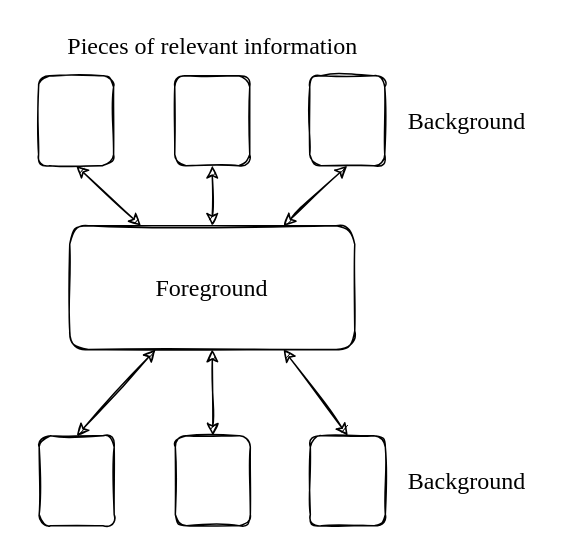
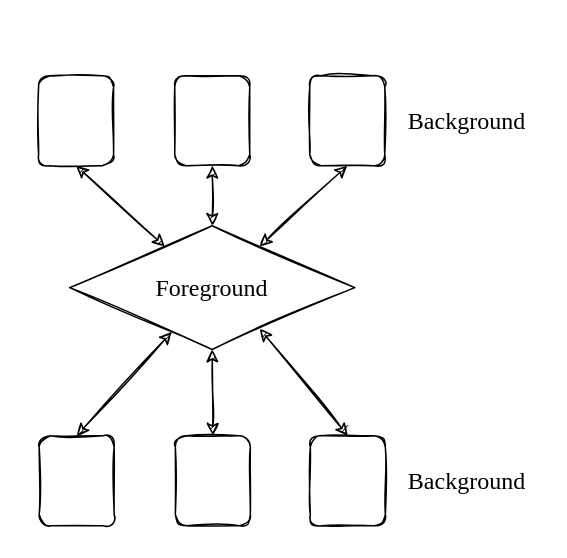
node "Pieces of relevant information": removed
node "Foreground": shape rounded rectangle -> diamond
